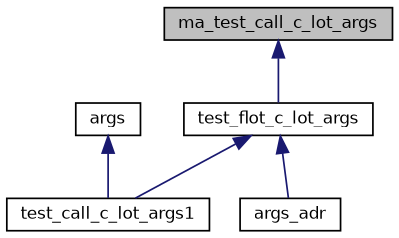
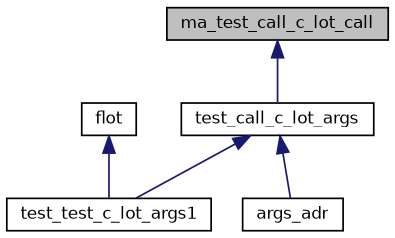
node "ma_test_call_c_lot_args": label "ma_test_call_c_lot_args" -> "ma_test_call_c_lot_call"
node "args": label "args" -> "flot"
node "test_flot_c_lot_args": label "test_flot_c_lot_args" -> "test_call_c_lot_args"
node "test_call_c_lot_args1": label "test_call_c_lot_args1" -> "test_test_c_lot_args1"
